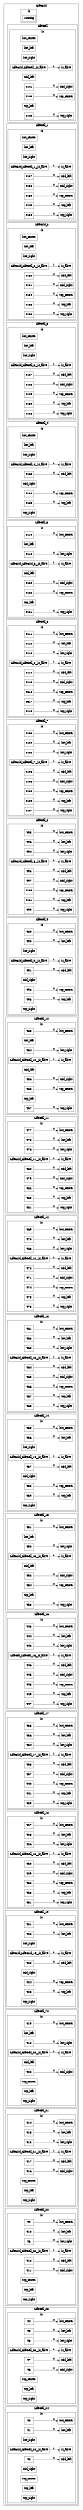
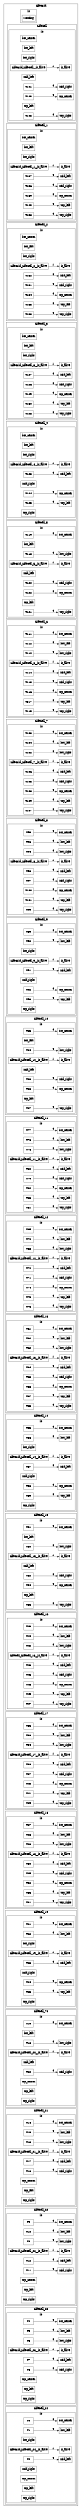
cluster "LifeGrid_2": label "LifeGrid_2" -> "LifeCell_2"
node "LifeGrid_LifeGrid_5__is_alive": label "LifeGrid_LifeGrid_5__is_alive" -> "LifeGrid_LifeCell_5__is_alive"
node "T616": label "T616" -> "T116"
node "LifeGrid_LifeGrid_19__is_alive": label "LifeGrid_LifeGrid_19__is_alive" -> "LifeGrid_LifeCell_19__is_alive"
